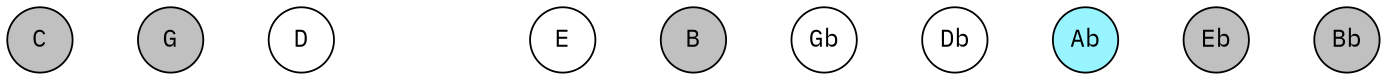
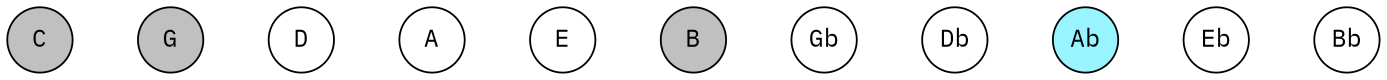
node "A": added
node "Eb": fillcolor gray -> white
node "Bb": fillcolor gray -> white
